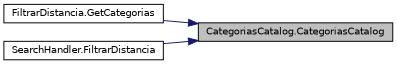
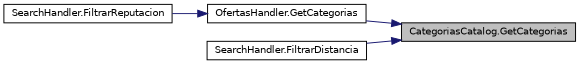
node "FiltrarDistancia.GetCategorias": label "FiltrarDistancia.GetCategorias" -> "OfertasHandler.GetCategorias"
node "SearchHandler.FiltrarReputacion": added
node "CategoriasCatalog.CategoriasCatalog": label "CategoriasCatalog.CategoriasCatalog" -> "CategoriasCatalog.GetCategorias"
